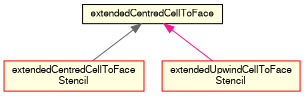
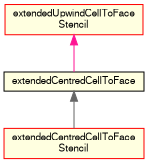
edge "extendedUpwindCellToFace Stencil" -> "extendedCentredCellToFace": reversed
